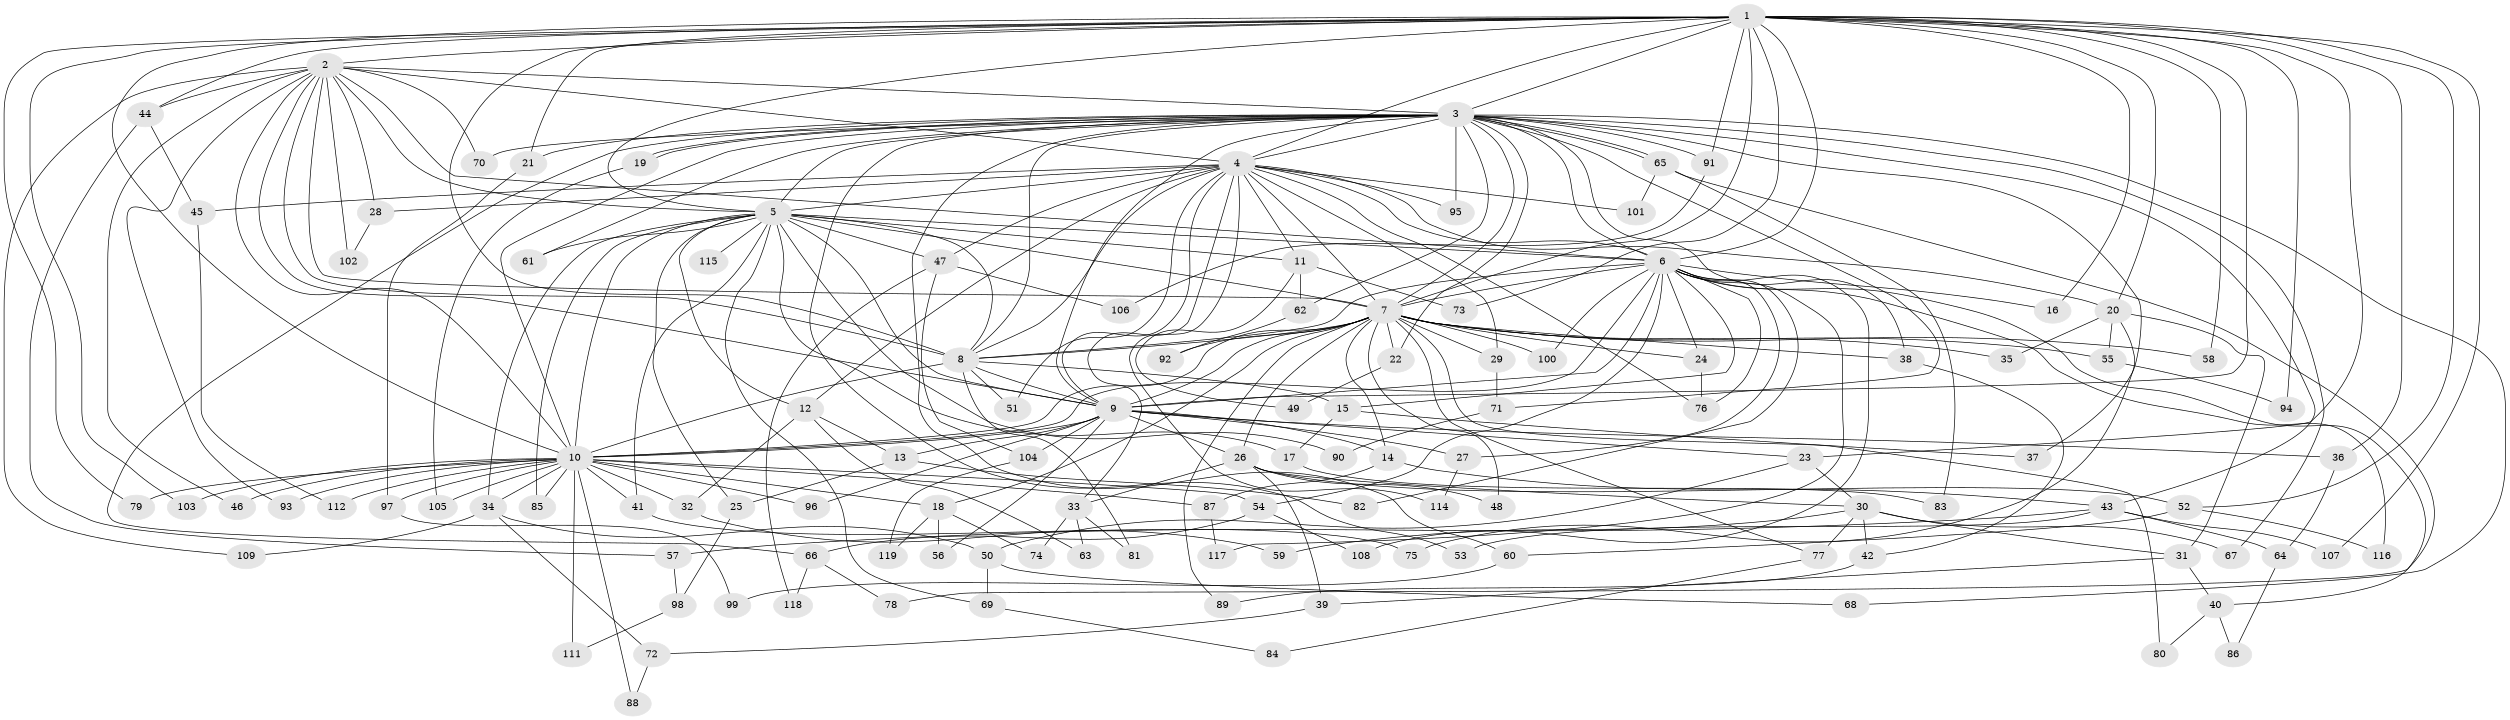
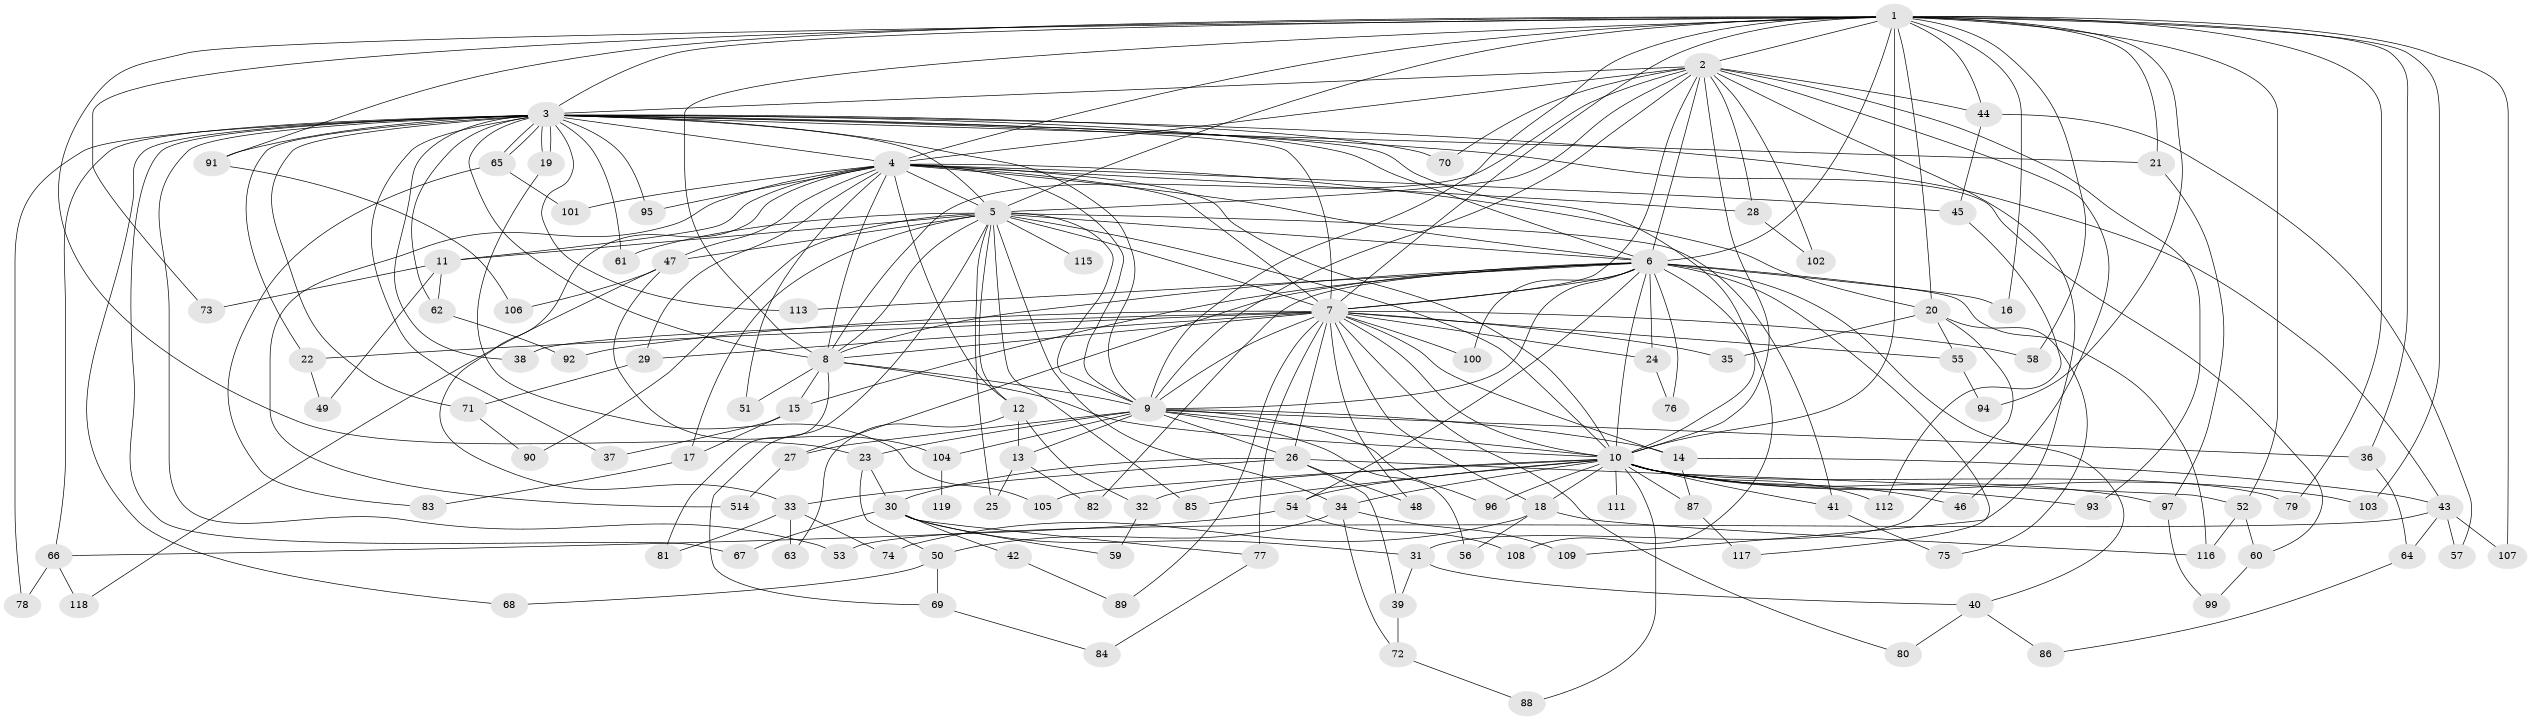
edge "4" -- "76": now "4" -- "10"
node "113": added
edge "38" -- "42": removed
node "114": label "114" -> "514"
edge "18" -- "119": now "18" -- "116"
edge "65" -- "78": now "3" -- "78"
node "98": removed
